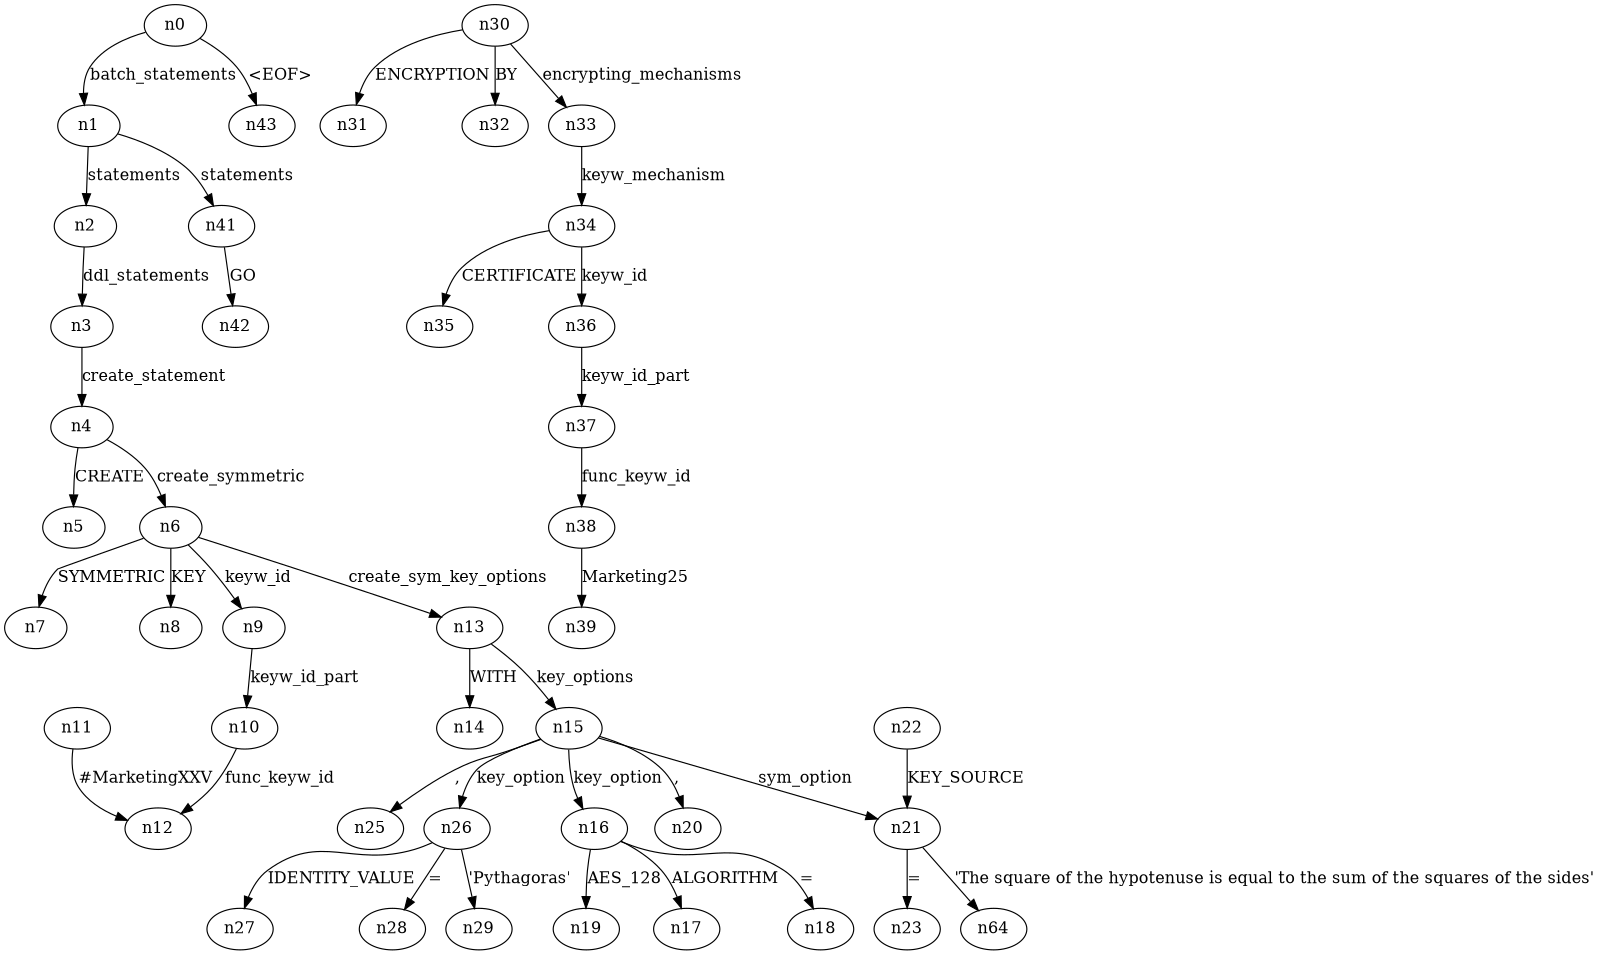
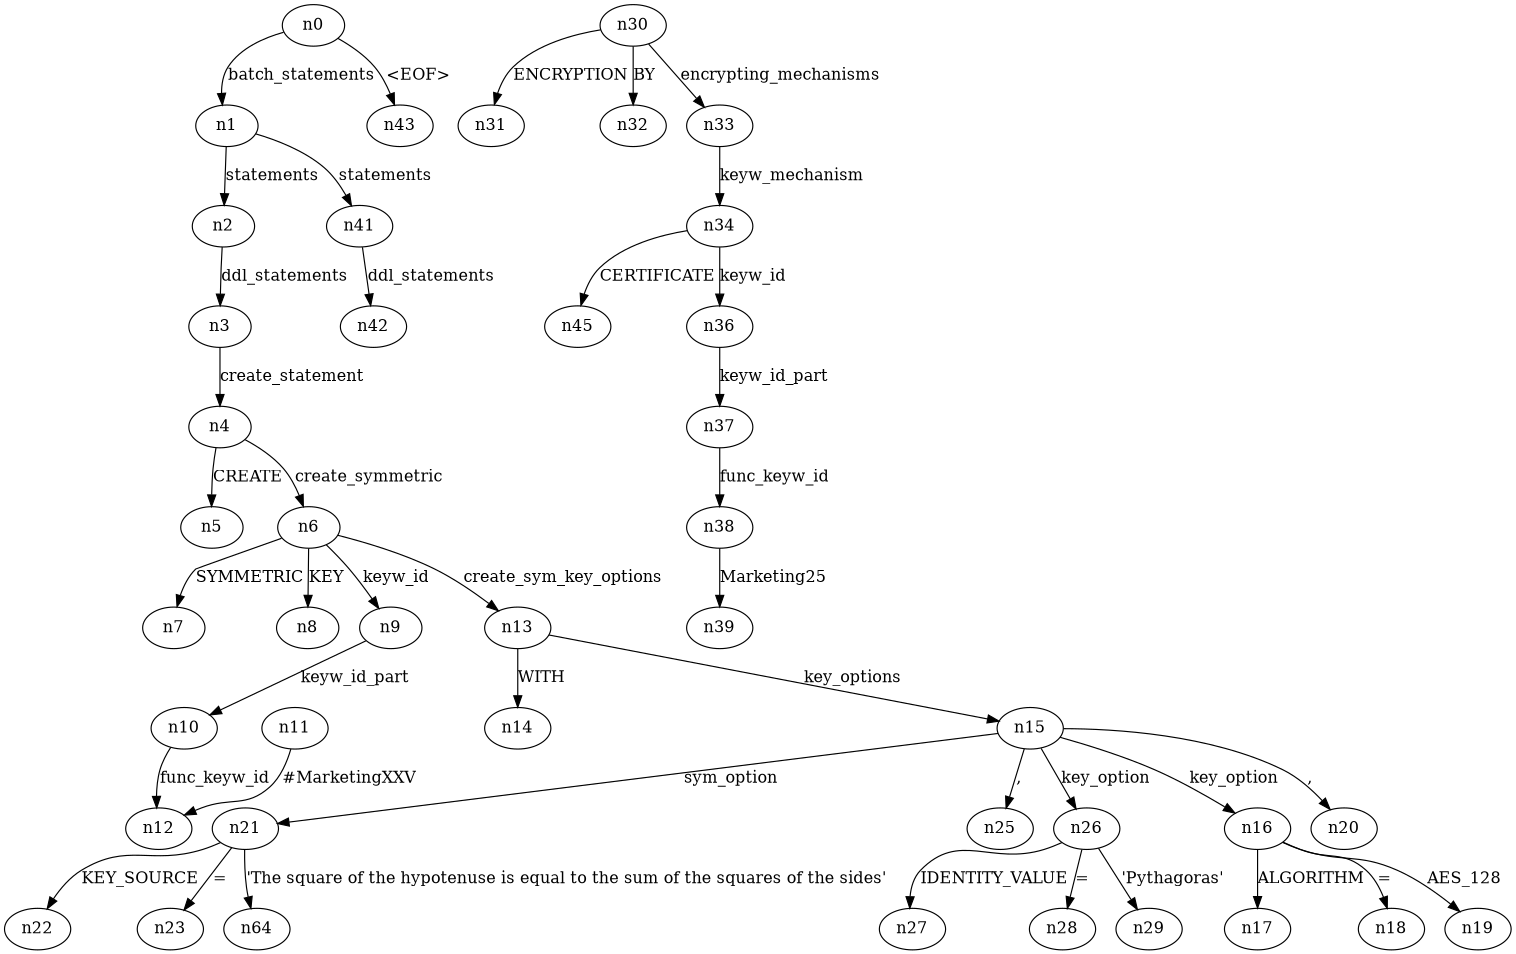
edge "n41" -> "n42": label "GO" -> "ddl_statements"
node "n35": label "n35" -> "n45"
edge "n22" -> "n21": reversed
